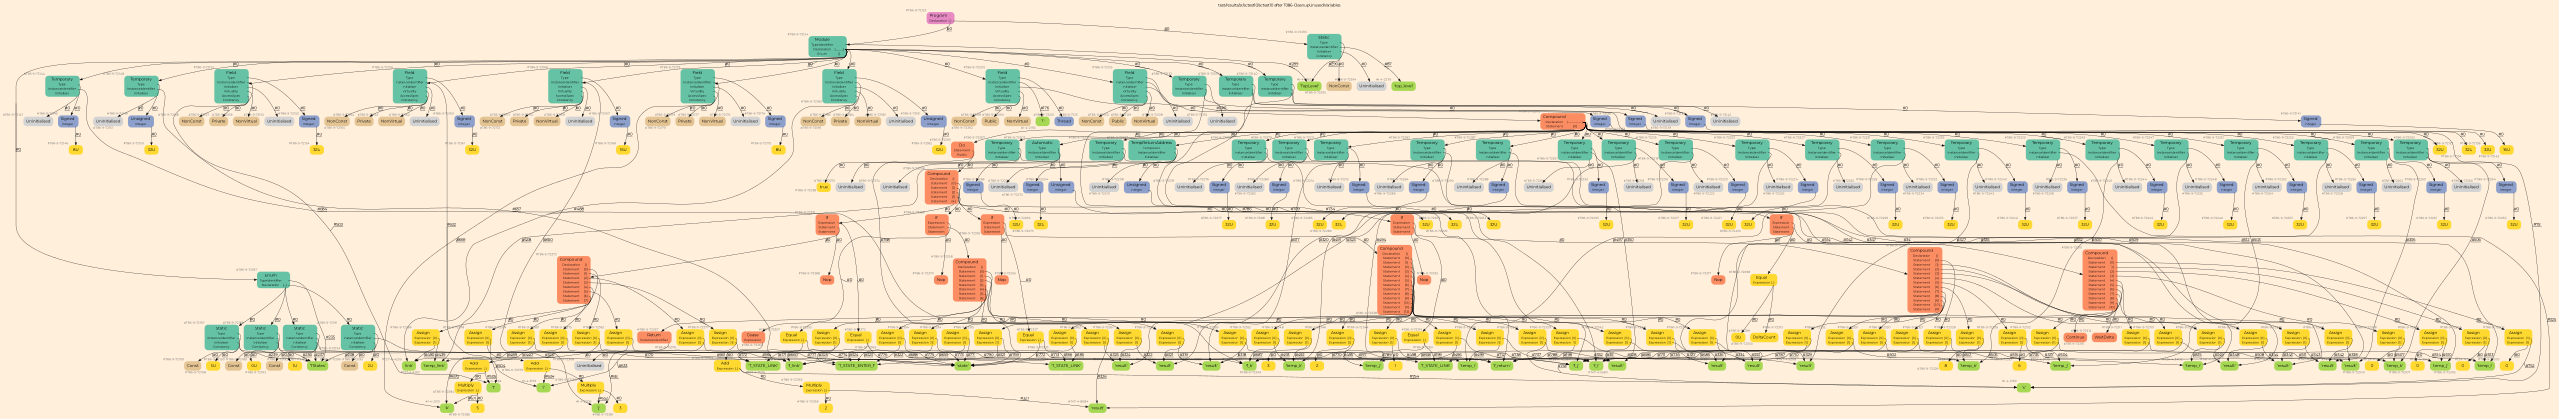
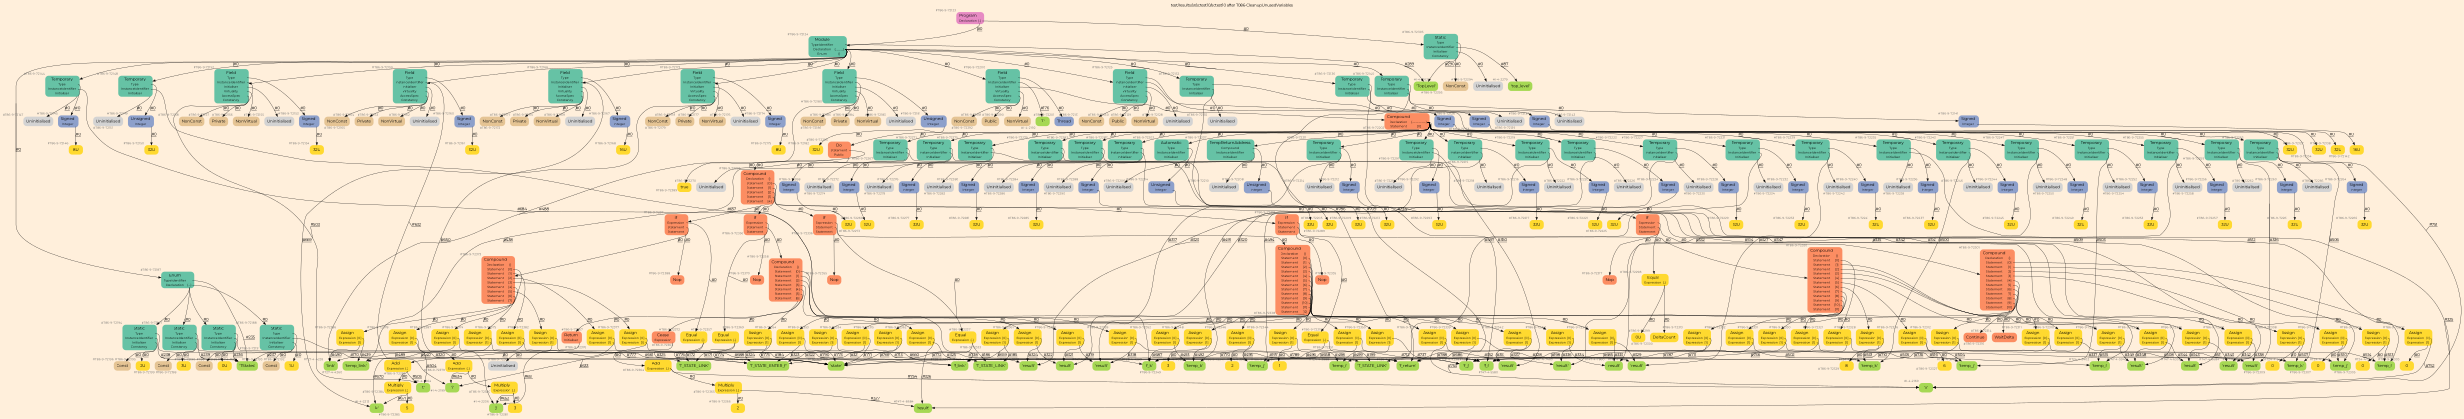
edge "Automatic" -> "'state'": removed, label "#768"
node "Return": text "InstanceIdentifier" -> "Initialiser"
